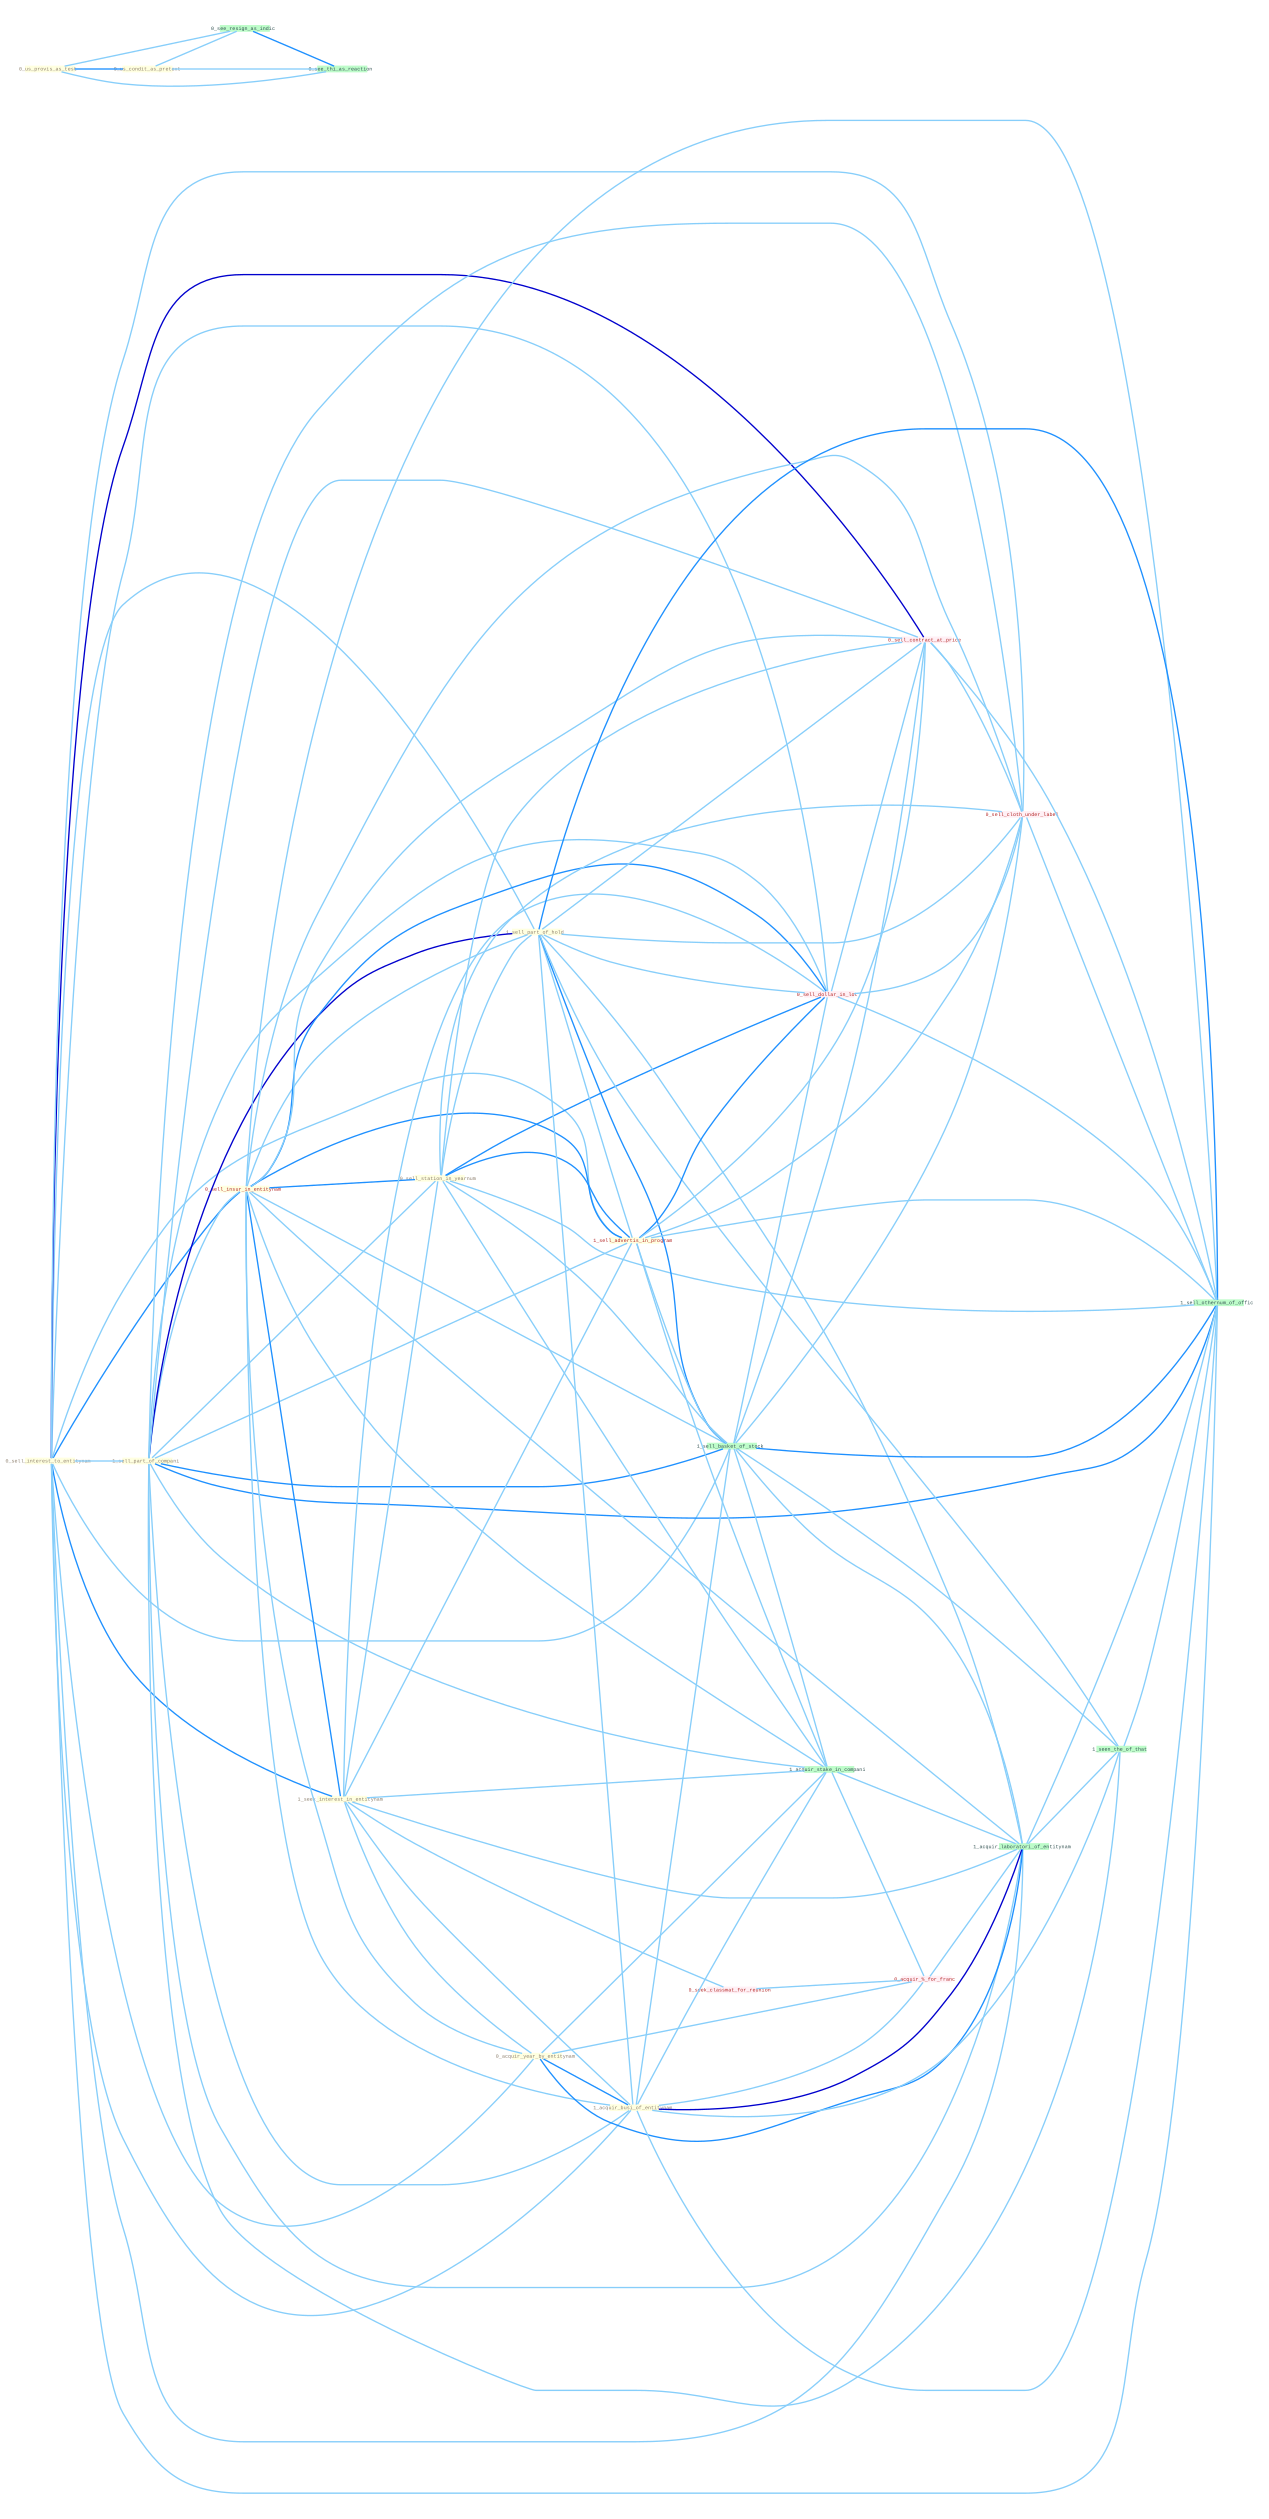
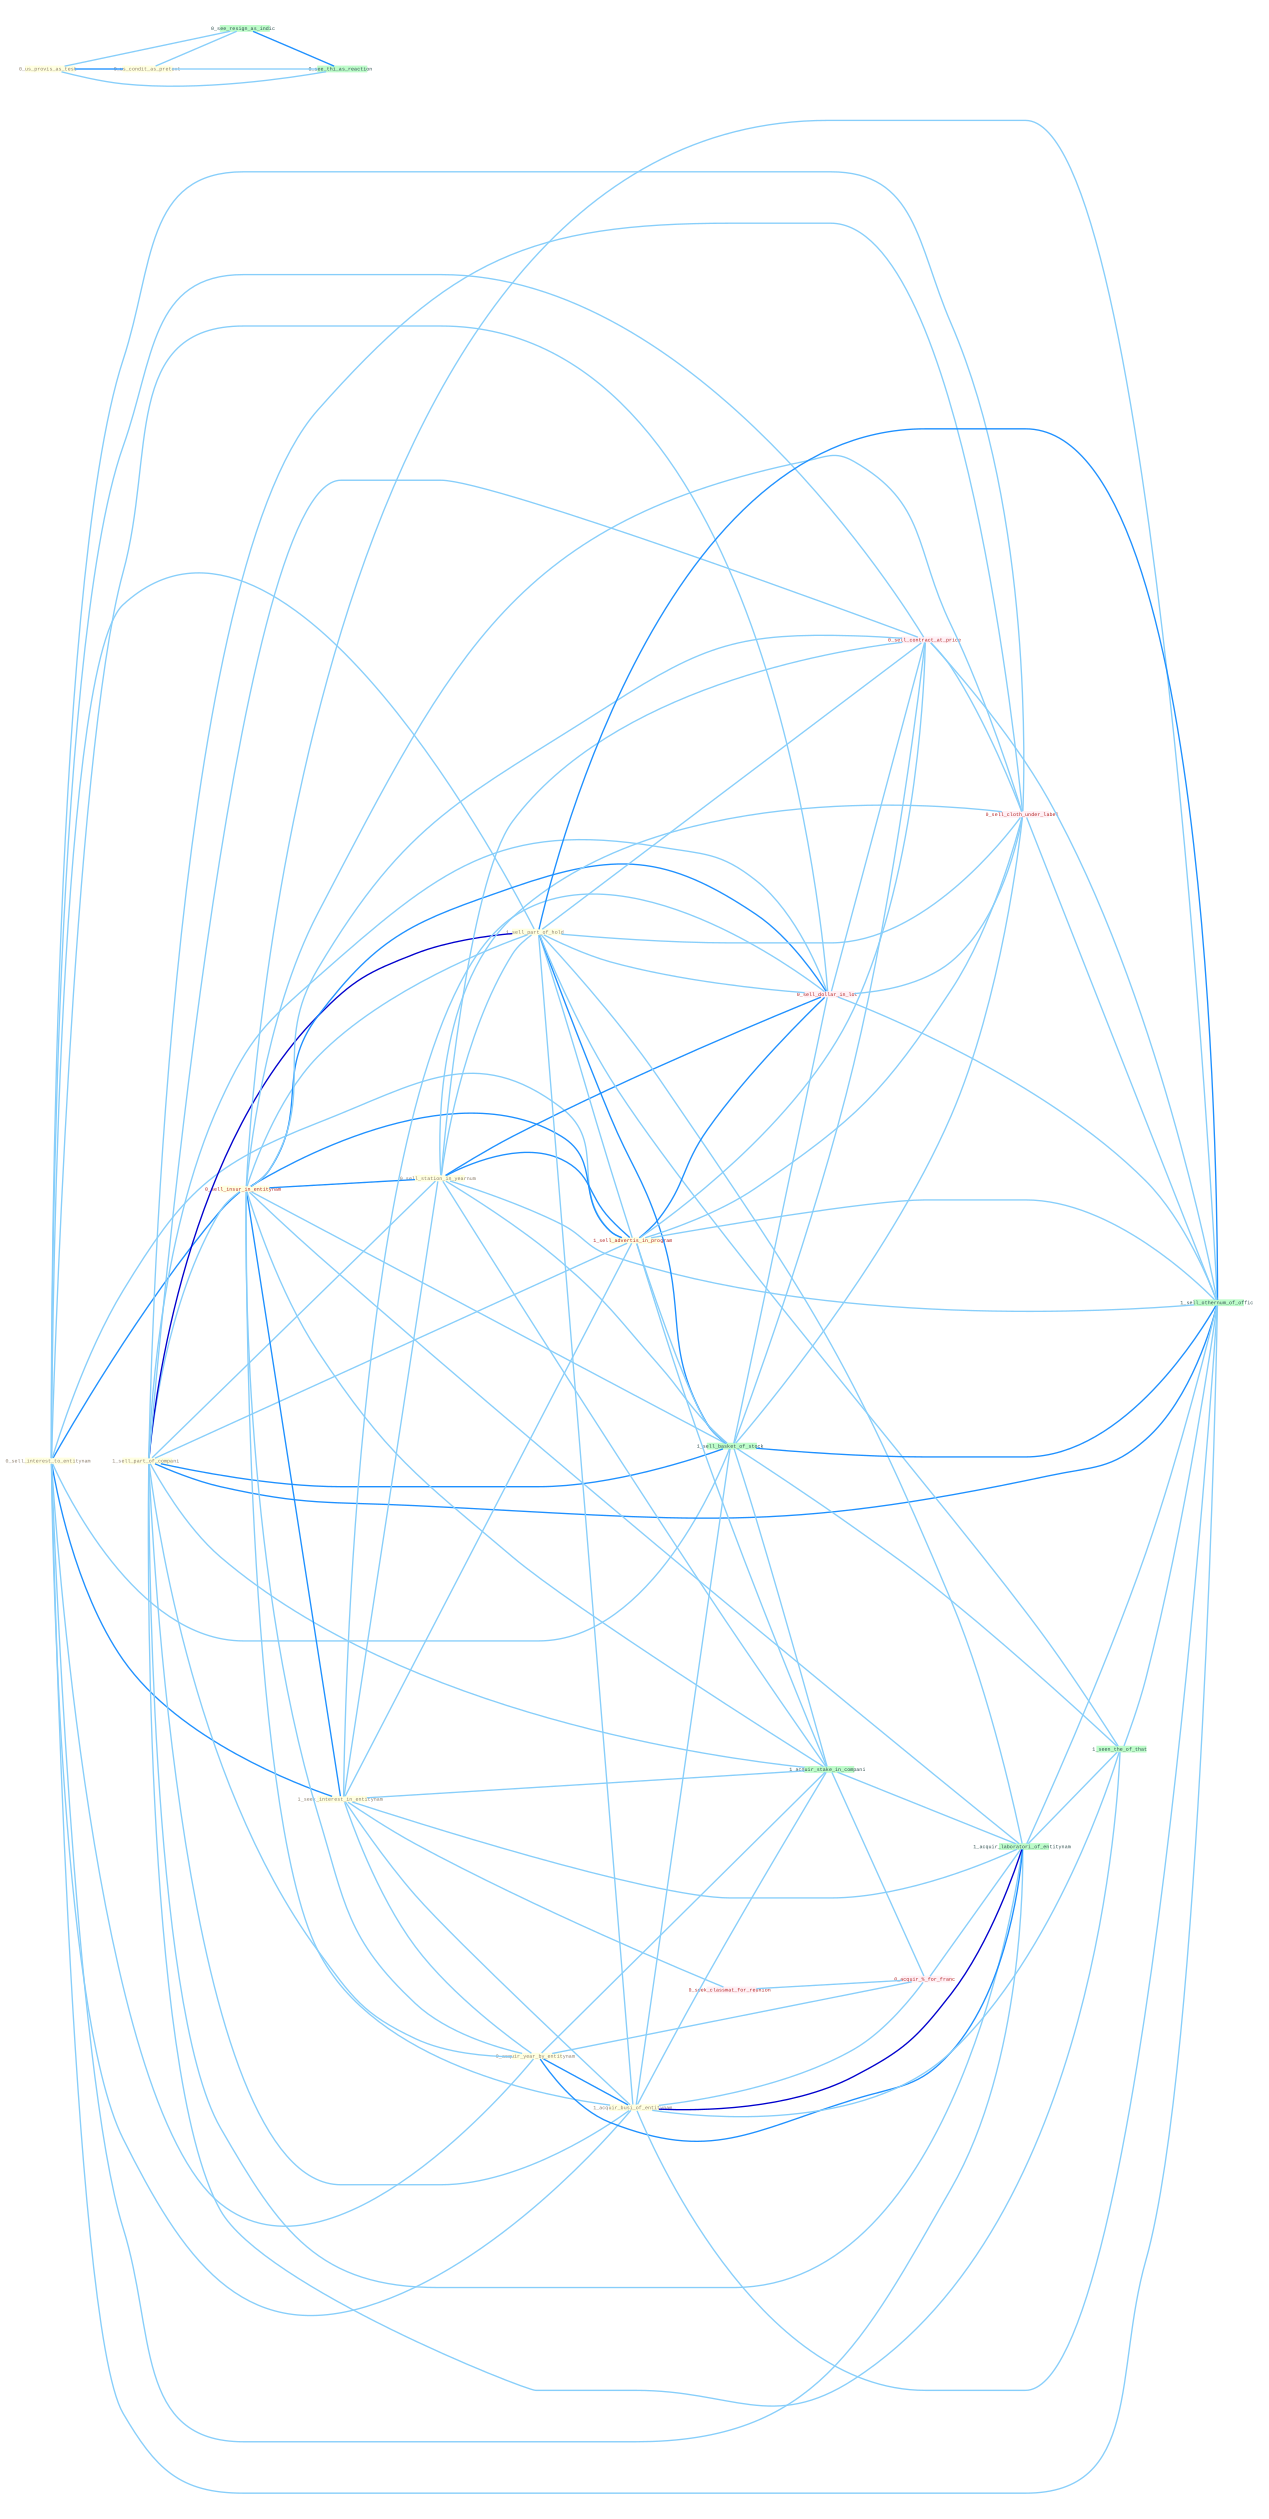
edge "0_sell_contract_at_price" -- "0_sell_interest_to_entitynam": color #0000cd -> #87cefa
edge "0_sell_interest_to_entitynam" -- "1_sell_part_of_compani": now "0_acquir_year_by_entitynam" -- "1_sell_part_of_compani"
edge "1_sell_basket_of_stock" -- "1_acquir_laboratori_of_entitynam": removed
